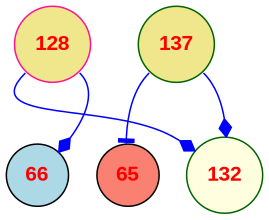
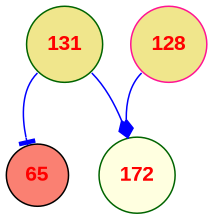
node "137": label "137" -> "131"
node "66": removed
node "132": label "132" -> "172"
